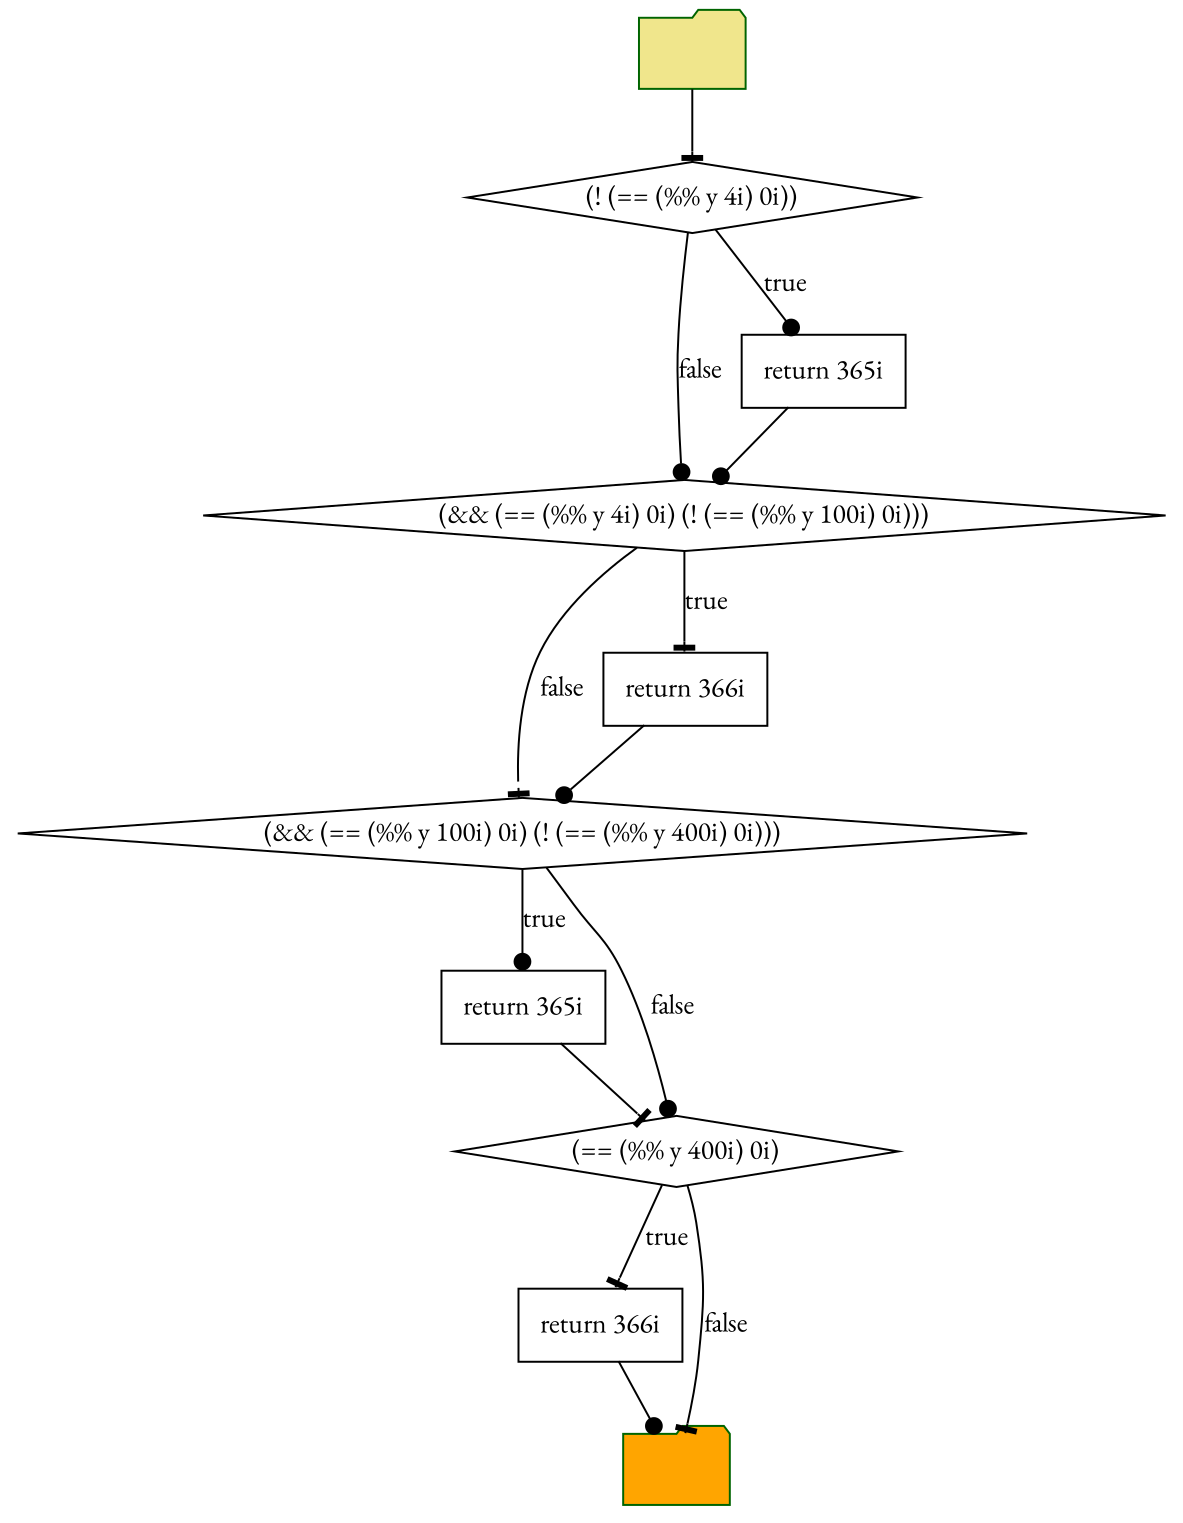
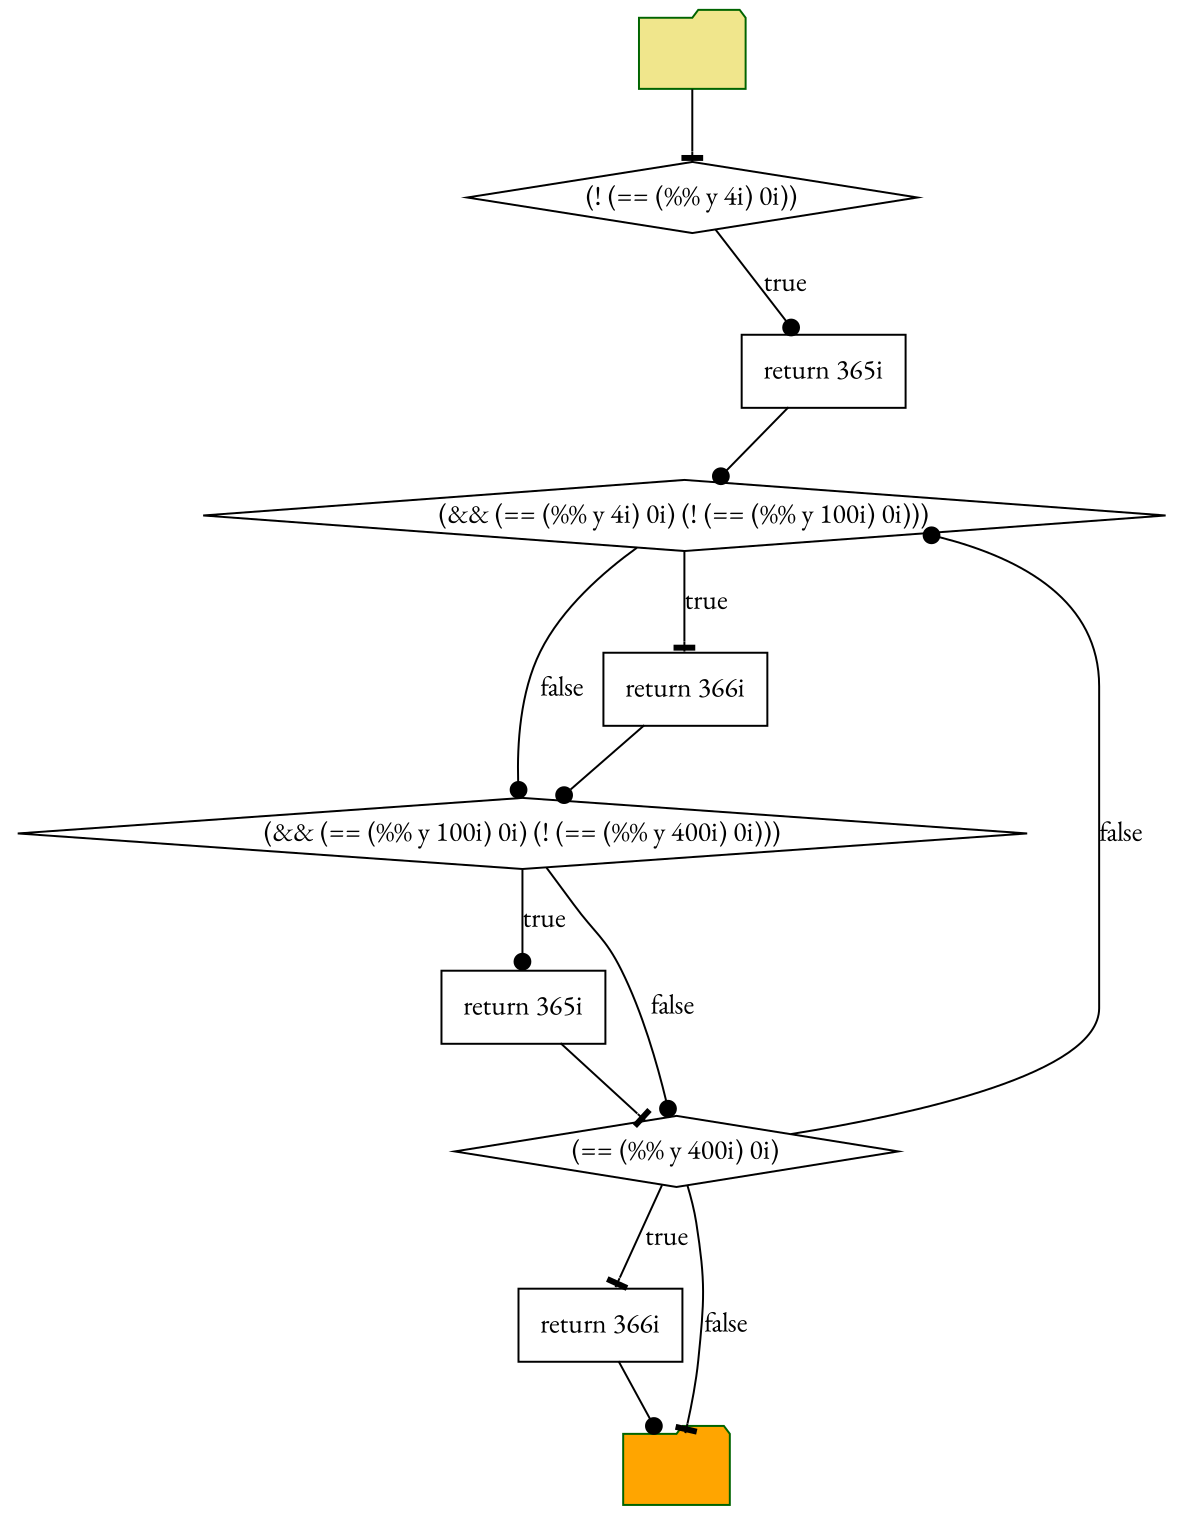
edge "(! (== (%% y 4i) 0i))" -> "(&& (== (%% y 4i) 0i) (! (== (%% y 100i) 0i)))": now "(== (%% y 400i) 0i)" -> "(&& (== (%% y 4i) 0i) (! (== (%% y 100i) 0i)))"
edge "(&& (== (%% y 4i) 0i) (! (== (%% y 100i) 0i)))" -> "(&& (== (%% y 100i) 0i) (! (== (%% y 400i) 0i)))": arrowhead tee -> dot
